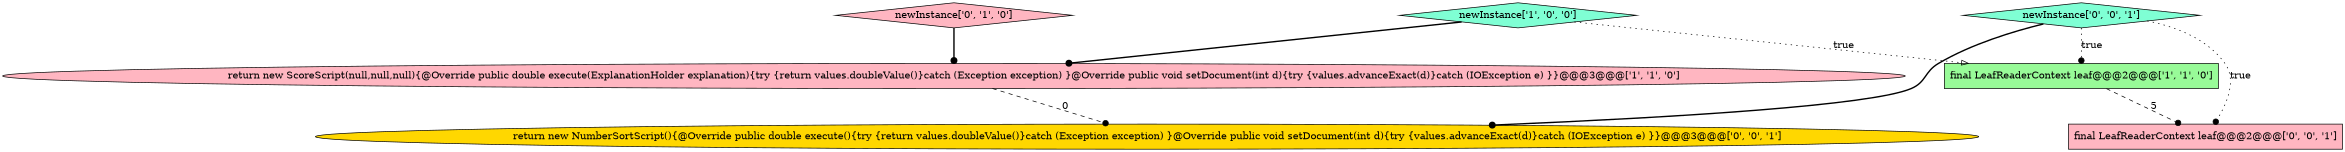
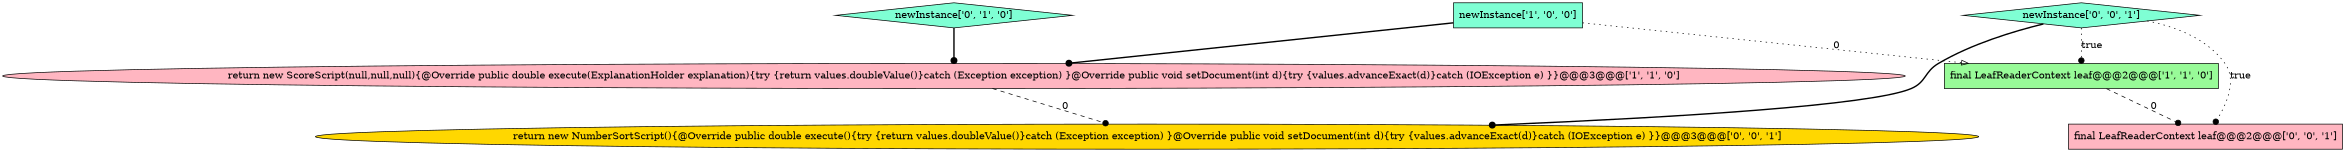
node "newInstance['0', '1', '0']": fillcolor lightpink -> aquamarine
node "newInstance['1', '0', '0']": shape diamond -> box
edge "newInstance['1', '0', '0']" -> "final LeafReaderContext leaf@@@2@@@['1', '1', '0']": label "true" -> "0"
edge "final LeafReaderContext leaf@@@2@@@['1', '1', '0']" -> "final LeafReaderContext leaf@@@2@@@['0', '0', '1']": label "5" -> "0"
